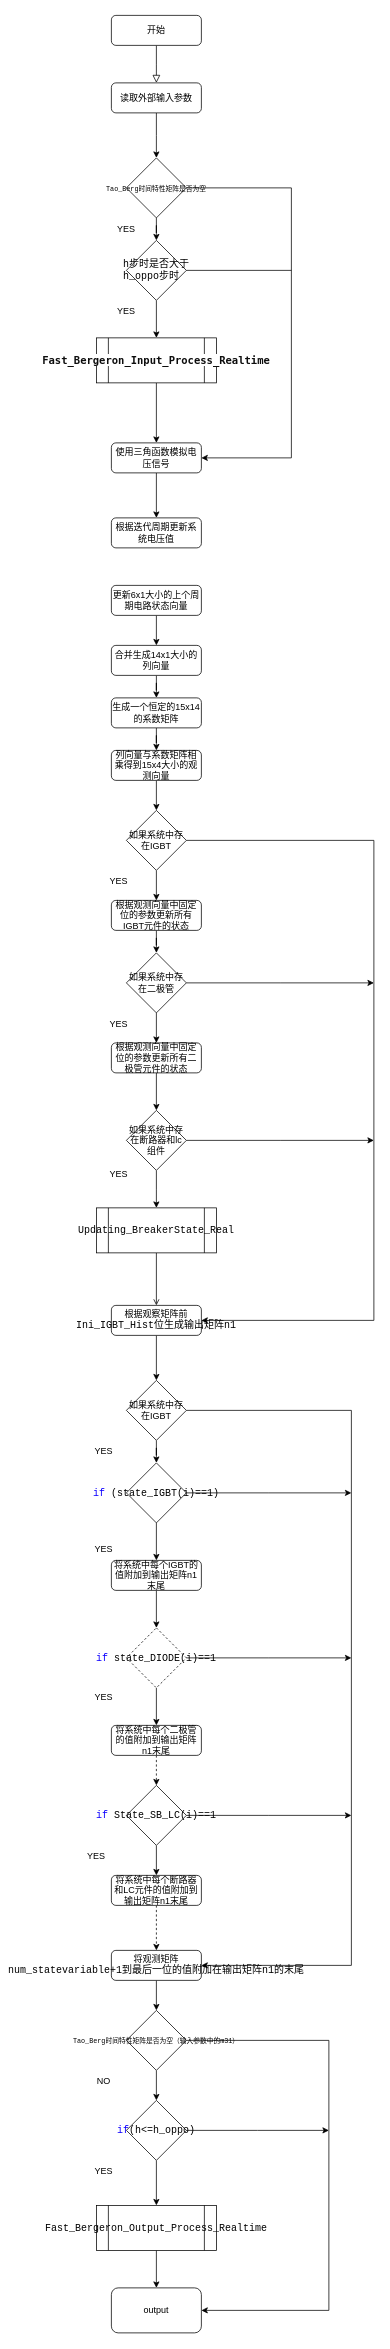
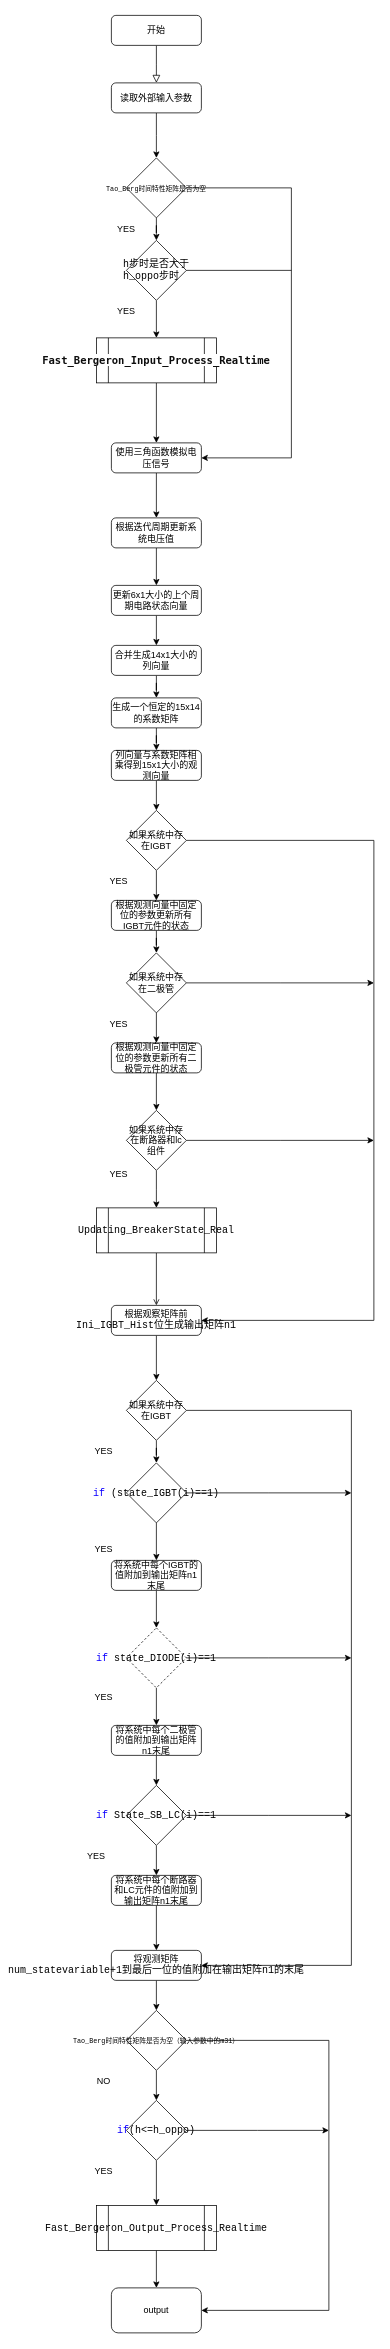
edge "根据迭代周期更新系统电压值" -> "更新6x1大小的上个周期电路状态向量": added
node "列向量与系数矩阵相乘得到15x4大小的观测向量": label "列向量与系数矩阵相乘得到15x4大小的观测向量" -> "列向量与系数矩阵相乘得到15x1大小的观测向量"
edge "将系统中每个二极管的值附加到输出矩阵n1末尾" -> "if State_SB_LC(i)==1": style dashed -> solid
edge "将系统中每个断路器和LC元件的值附加到输出矩阵n1末尾" -> "将观测矩阵num_statevariable+1到最后一位的值附加在输出矩阵n1的末尾": style dashed -> solid
